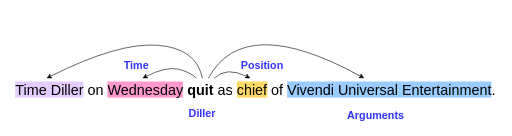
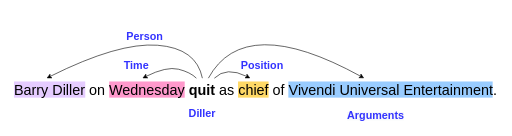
node "Person": added
node "Time Diller on Wednesday quit as chief of Vivendi Universal Entertainment.": label "Time Diller on Wednesday quit as chief of Vivendi Universal Entertainment." -> "Barry Diller on Wednesday quit as chief of Vivendi Universal Entertainment."
